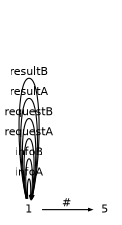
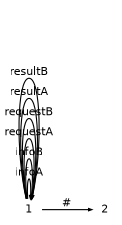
node "5": label "5" -> "2"
